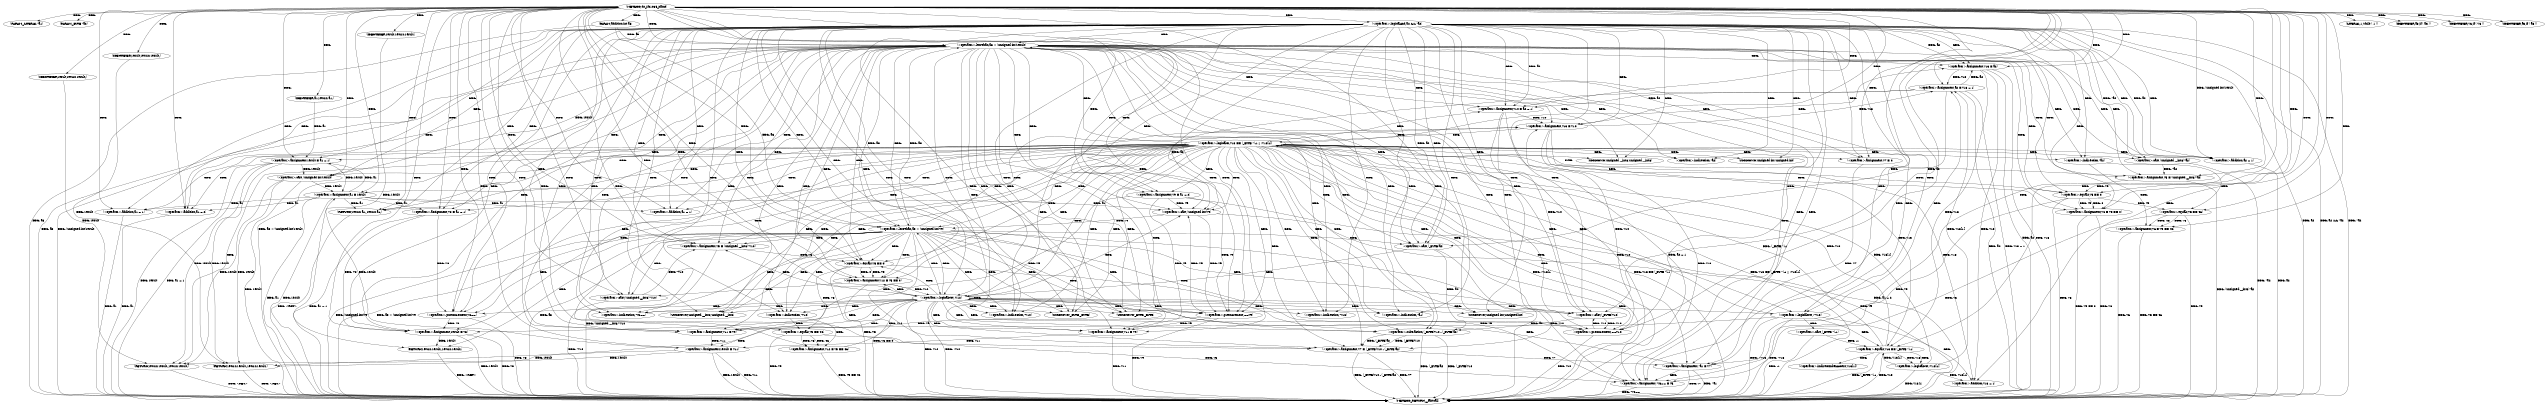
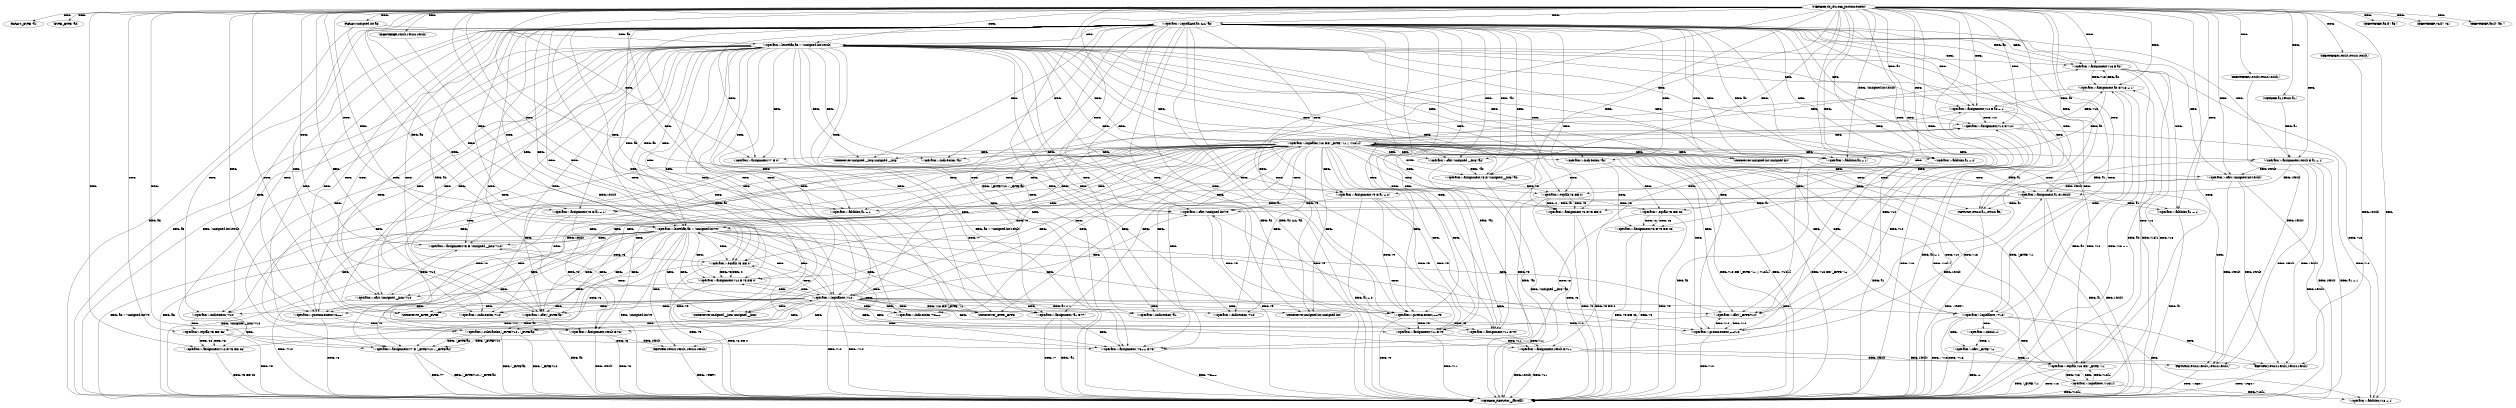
node "(METHOD,do_rfc1035_name)": label "(METHOD,do_rfc1035_name)" -> "(METHOD,do_rfc1035_postIncrement)"
node "(PARAM,_LITERAL *a1)": label "(PARAM,_LITERAL *a1)" -> "(PARAM,_BYTE *a1)"
node "(PARAM,_BYTE *a2)": label "(PARAM,_BYTE *a2)" -> "(BYTE,_BYTE *a2)"
node "(PARAM,addition int a3)": label "(PARAM,addition int a3)" -> "(PARAM,unsigned int a3)"
node "(LITERAL,1,while ( 1 ))": removed
edge "(<operator>.logicalAnd,a2 && *a2)" -> "(<operator>.assignment,v5 = (unsigned __int8)*v10)": removed, label "CDG:"
edge "(<operator>.assignment,a2 = v13 + 1)" -> "(<operator>.assignment,v13 = a2)": label "DDG: a2" -> "CDG: a2"
edge "(<operator>.cast,(unsigned int)result)" -> "(<operator>.lessThan,a3 < (unsigned int)result)": now "(<operator>.cast,(unsigned int)result)" -> "(<operator>.cast,(unsigned __int8)*v10)"
edge "(<operator>.lessThan,a3 < (unsigned int)result)" -> "(<operator>.assignment,*a1 = v7)": removed, label "CDG:"
node "(IDENTIFIER,a1,return a1;)": label "(IDENTIFIER,a1,return a1;)" -> "(METHOD,a1,return a1;)"
edge "(<operator>.assignment,a2 = v13 + 1)" -> "(<operator>.cast,(unsigned int)v9)": now "(<operator>.assignment,a2 = v13 + 1)" -> "(<operator>.addition,a2 + 1)"
edge "(<operator>.lessThan,a3 < (unsigned int)result)" -> "(<operator>.cast,(_BYTE)a2)": label "CDG: " -> "DDG: "
edge "(<operator>.logicalAnd,a2 && *a2)" -> "(<operator>.cast,(_BYTE)v10)": label "CDG: " -> "DDG: "
edge "(<operator>.lessThan,a3 < (unsigned int)result)" -> "(<operator>.indirection,*a1)": label "CDG: " -> "DDG: (_BYTE)v10 - (_BYTE)a2"
edge "(<operator>.assignment,a1 = result)" -> "(<operator>.addition,a1 + 2)": reversed
node "(RETURN,return a1;,return a1;)": label "(RETURN,return a1;,return a1;)" -> "(RETURN,return a1;,return a9;)"
edge "(<operator>.logicalOr,v13 == (_BYTE *)-1 || !v13[1])" -> "(<operator>.indirection,*a1)": reversed
edge "(<operator>.cast,(_BYTE)a2)" -> "(<operator>.logicalNot,!v12)": reversed
edge "(<operator>.assignment,v12 = v5 == 0)" -> "(<operator>.logicalNot,!v12)": label "DDG: v12" -> "CDG: "
edge "(<operator>.logicalNot,!v12)" -> "(<operator>.indirection,*a1)": label "CDG: " -> "DDG: v13 == (_BYTE *)-1"
node "(<operator>.minus,-1)": added
edge "(<operator>.assignment,v7 = (_BYTE)v10 - (_BYTE)a2)" -> "(<operator>.assignment,*a1 = v7)": removed, label "DDG: v7"
node "(<operator>.indirectIndexAccess,v13[1])": removed
